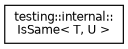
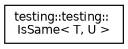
node "testing::internal:: IsSame< T, U >": label "testing::internal:: IsSame< T, U >" -> "testing::testing:: IsSame< T, U >"
